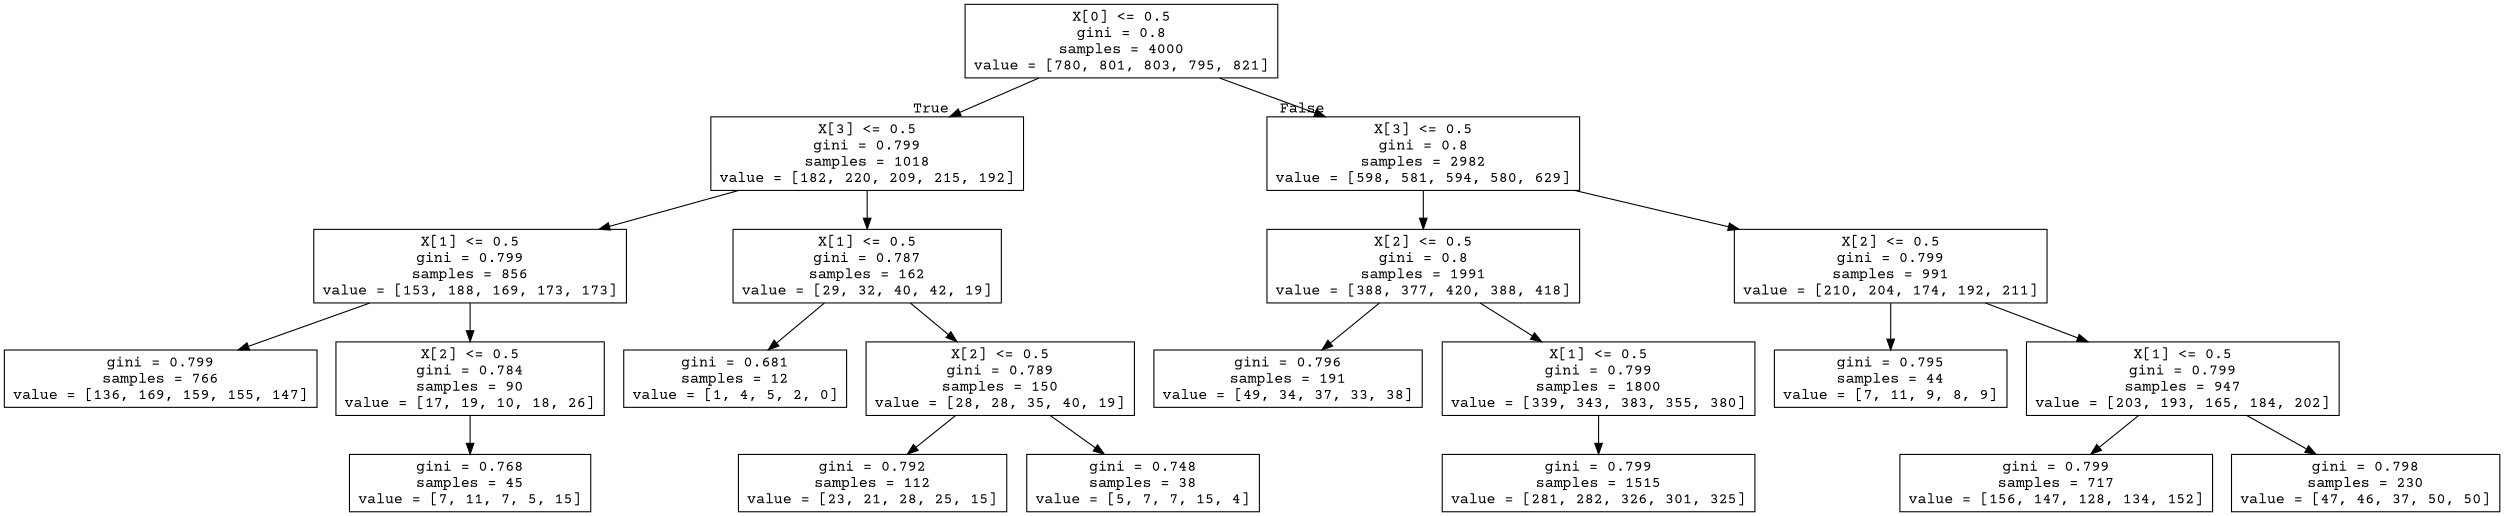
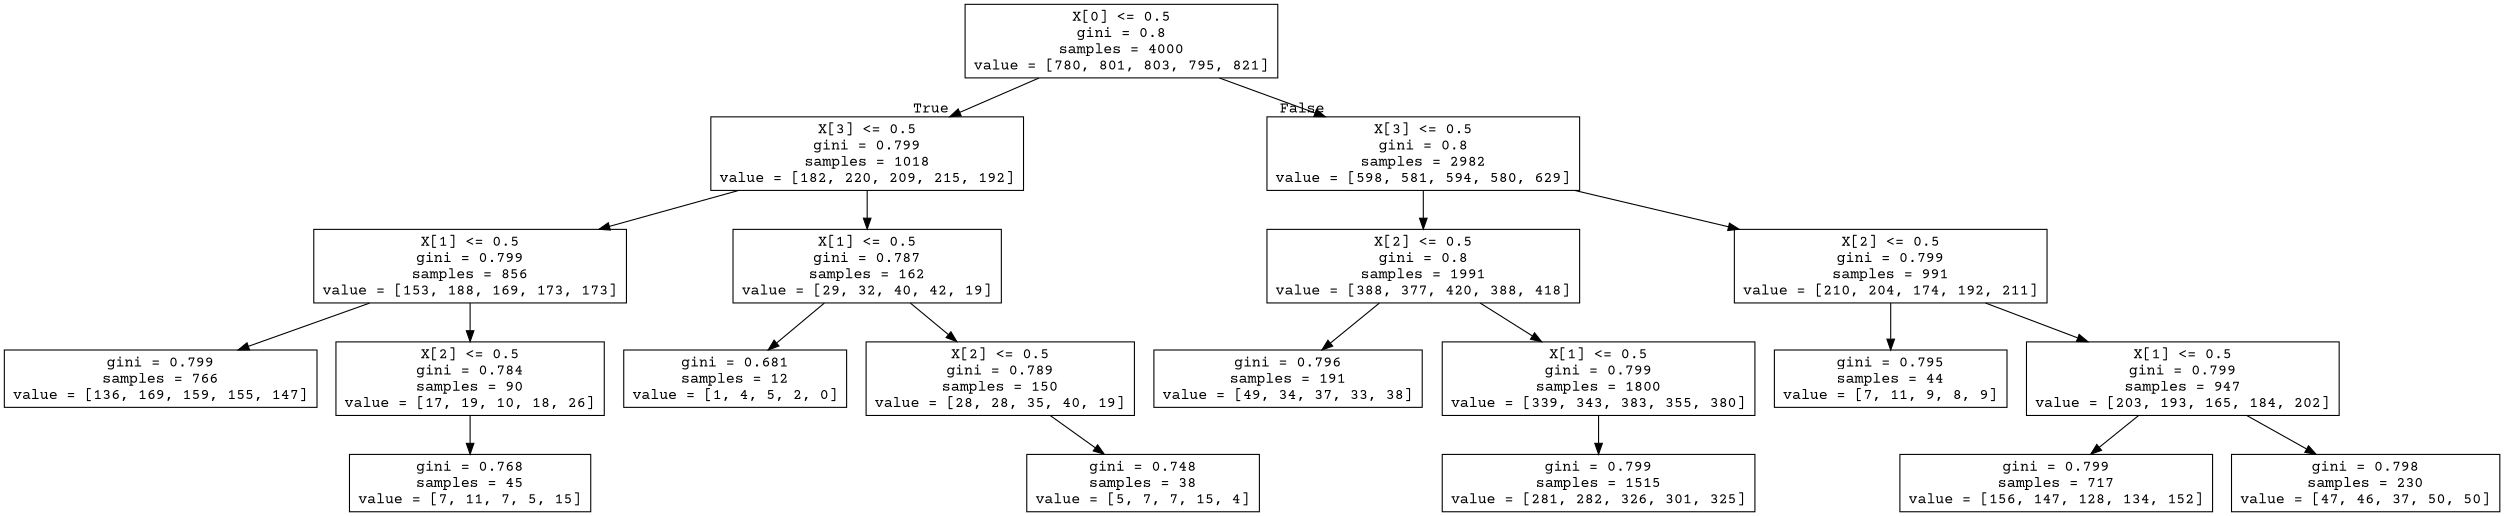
node "gini = 0.792 samples = 112 value = [23, 21, 28, 25, 15]": removed
